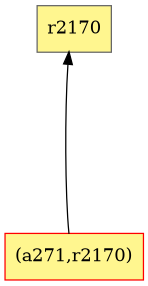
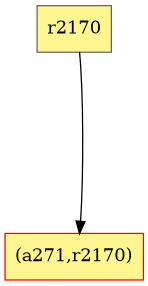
edge "(a271,r2170)" -> "r2170": reversed
